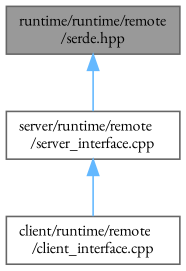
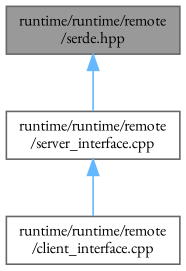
node "server/runtime/remote /server_interface.cpp": label "server/runtime/remote /server_interface.cpp" -> "runtime/runtime/remote /server_interface.cpp"
node "client/runtime/remote /client_interface.cpp": label "client/runtime/remote /client_interface.cpp" -> "runtime/runtime/remote /client_interface.cpp"
